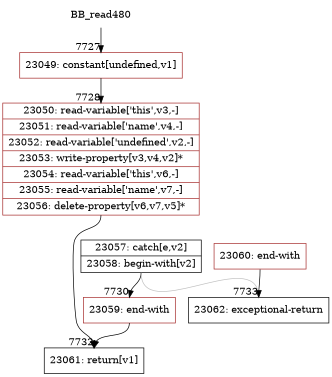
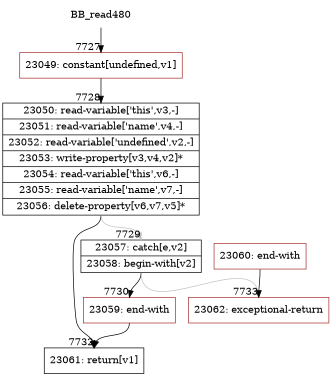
node "23050: read-variable['this',v3,-]": color brown -> black
edge "23050: read-variable['this',v3,-]" -> "23057: catch[e,v2]": added
node "23062: exceptional-return": color black -> brown
